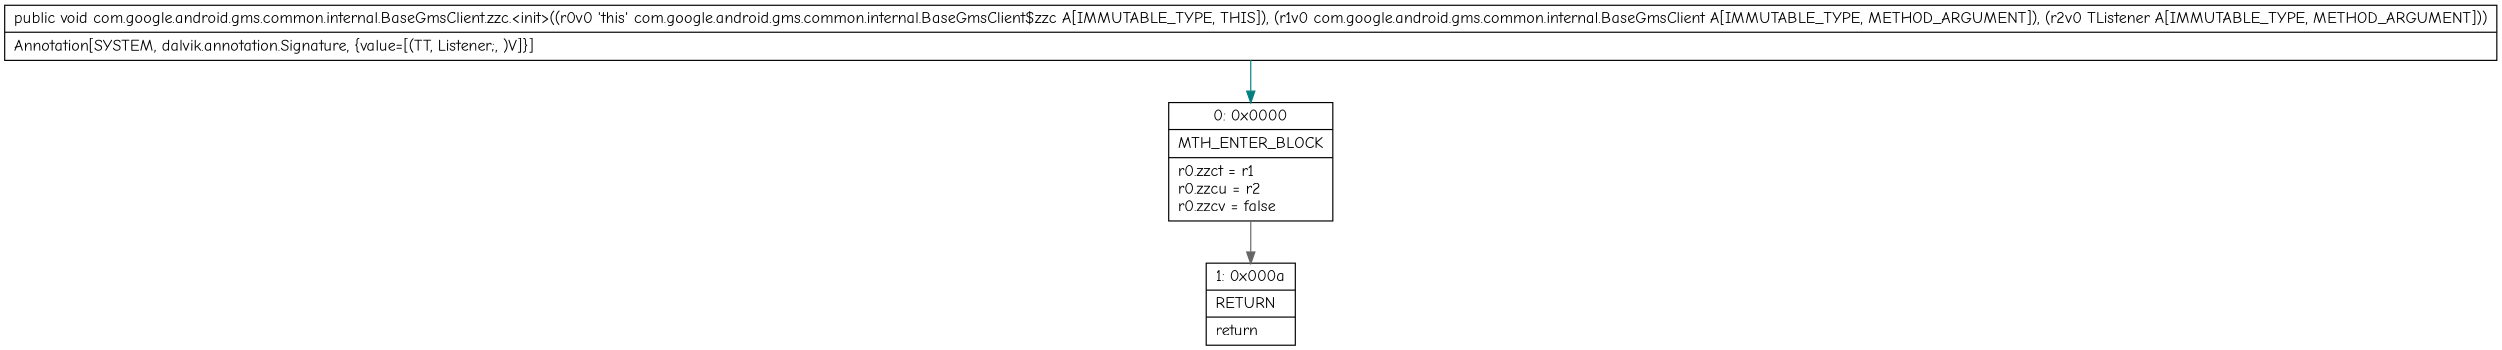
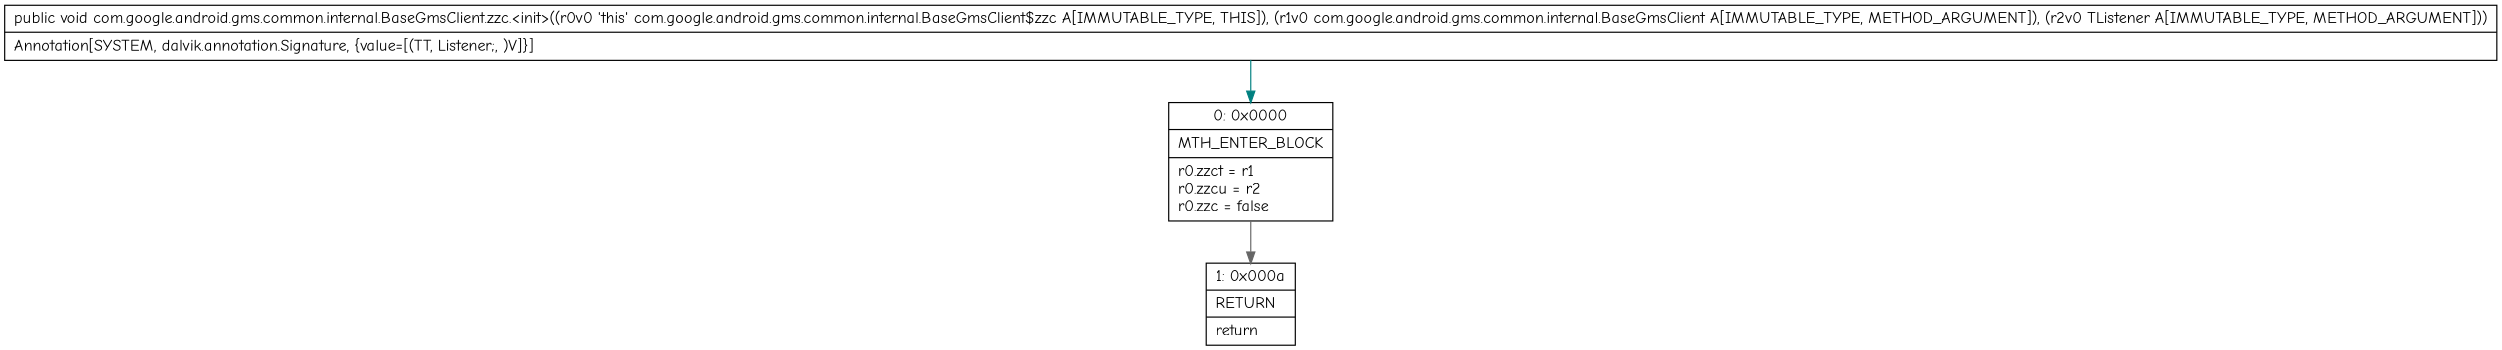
node "0: 0x0000": text "r0.zzcv = false" -> "r0.zzc = false"
